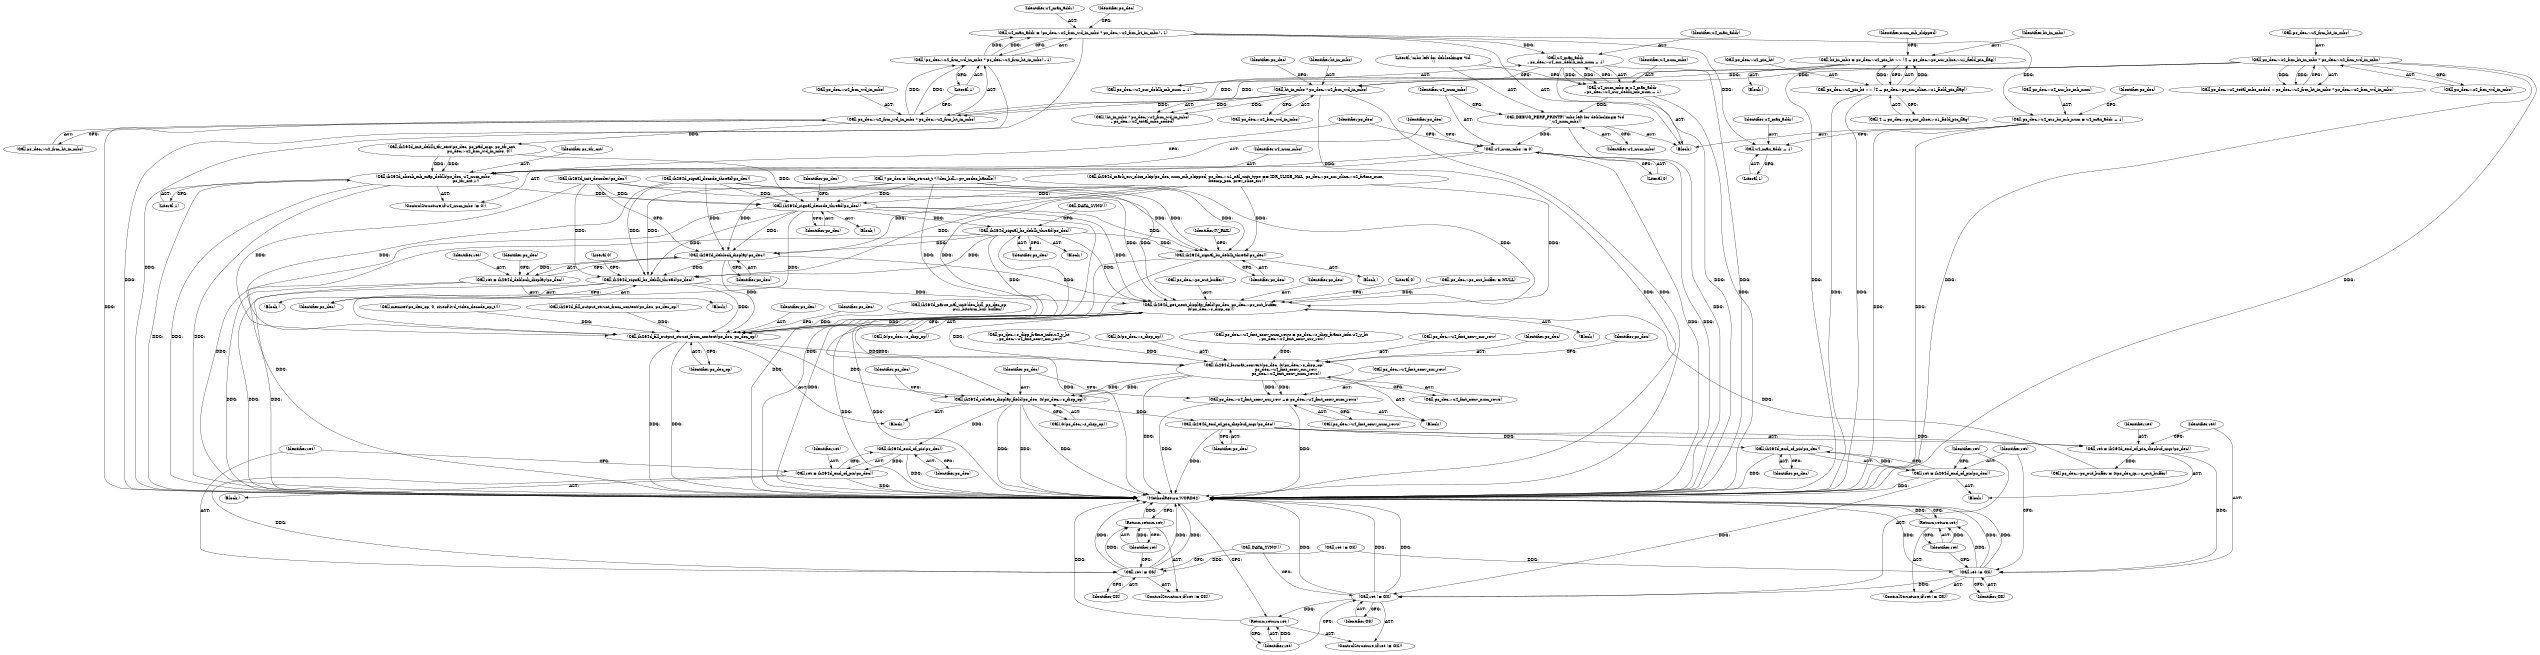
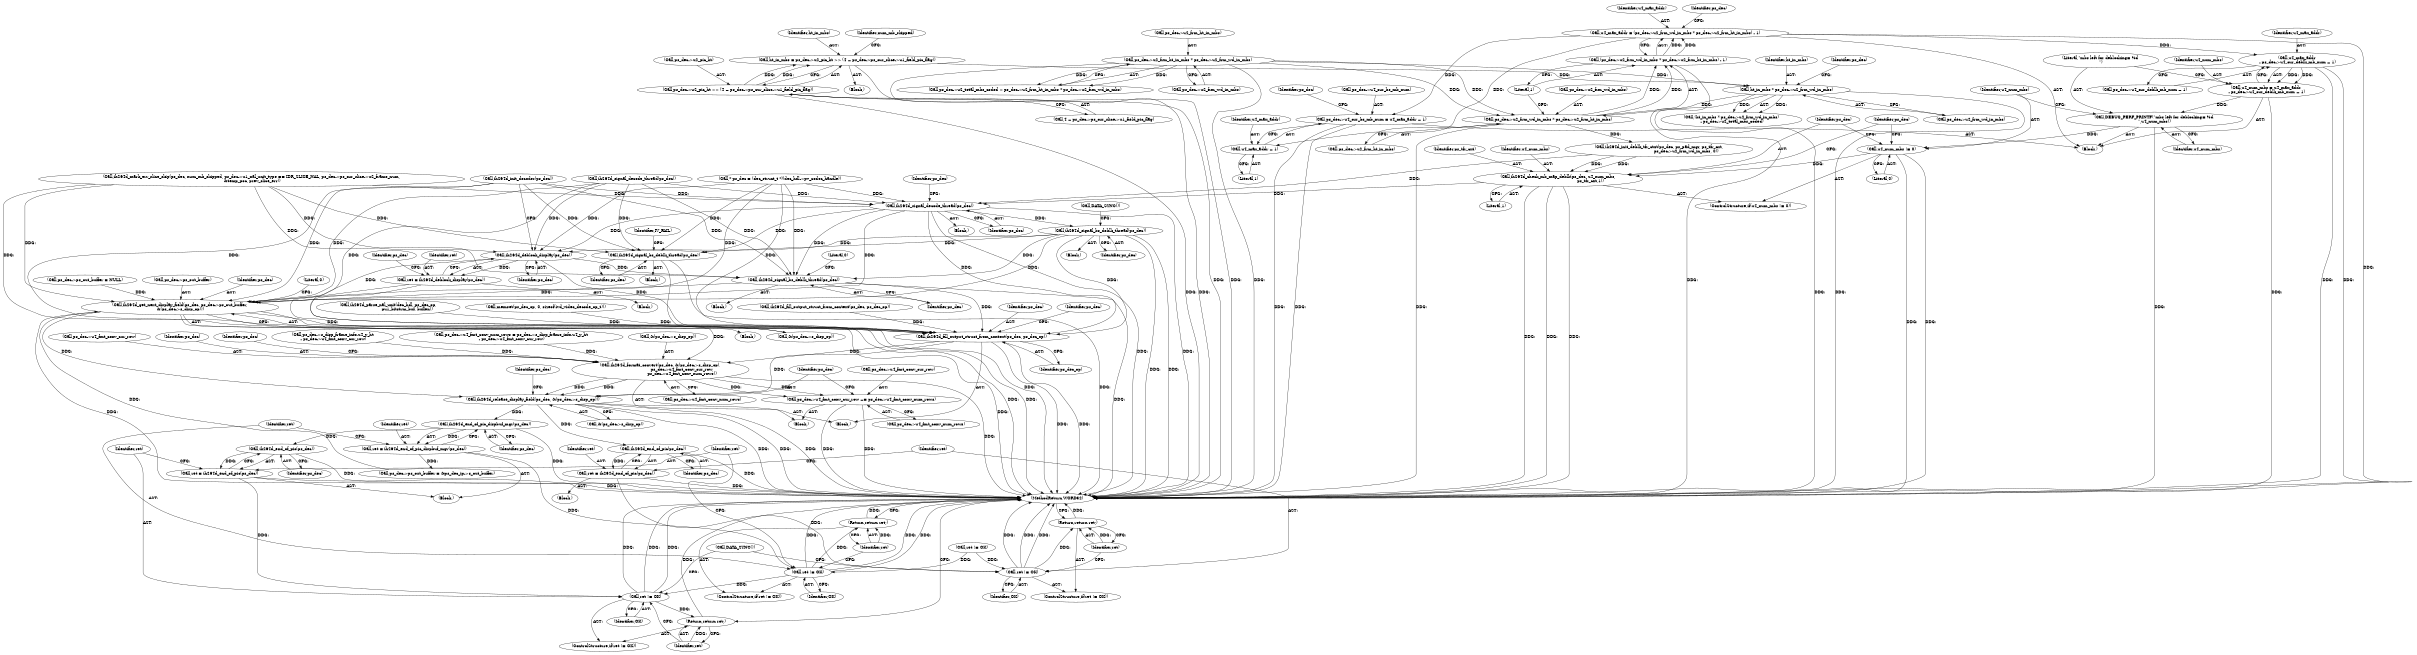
edge "(Call,u4_max_addr + 1)" -> "(Call,ps_dec->u4_cur_bs_mb_num = u4_max_addr + 1)": added, label "AST:"
edge "(Call,ret = ih264d_end_of_pic_dispbuf_mgr(ps_dec))" -> "(Call,ih264d_end_of_pic_dispbuf_mgr(ps_dec))": added, label "CFG:"
